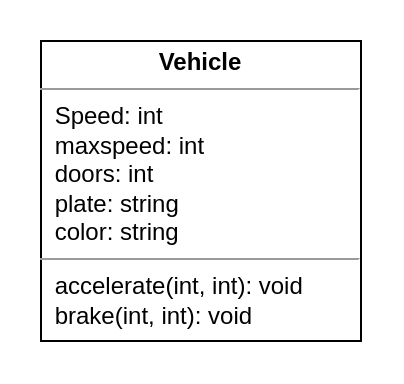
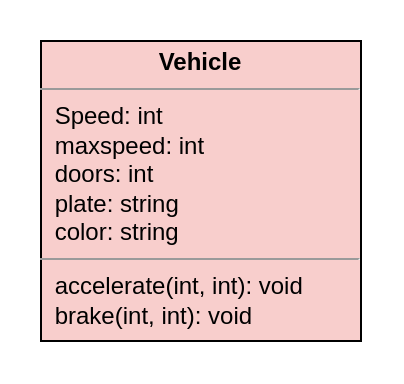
node "Vehicle Speed: int maxspeed: int doors: int plate: string color: string accelerate(int, int): void brake(int, int): void": fillcolor #ffffff -> #f8cecc
